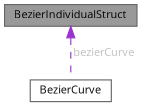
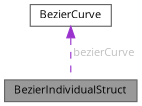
edge "BezierCurve" -> "BezierIndividualStruct": reversed
